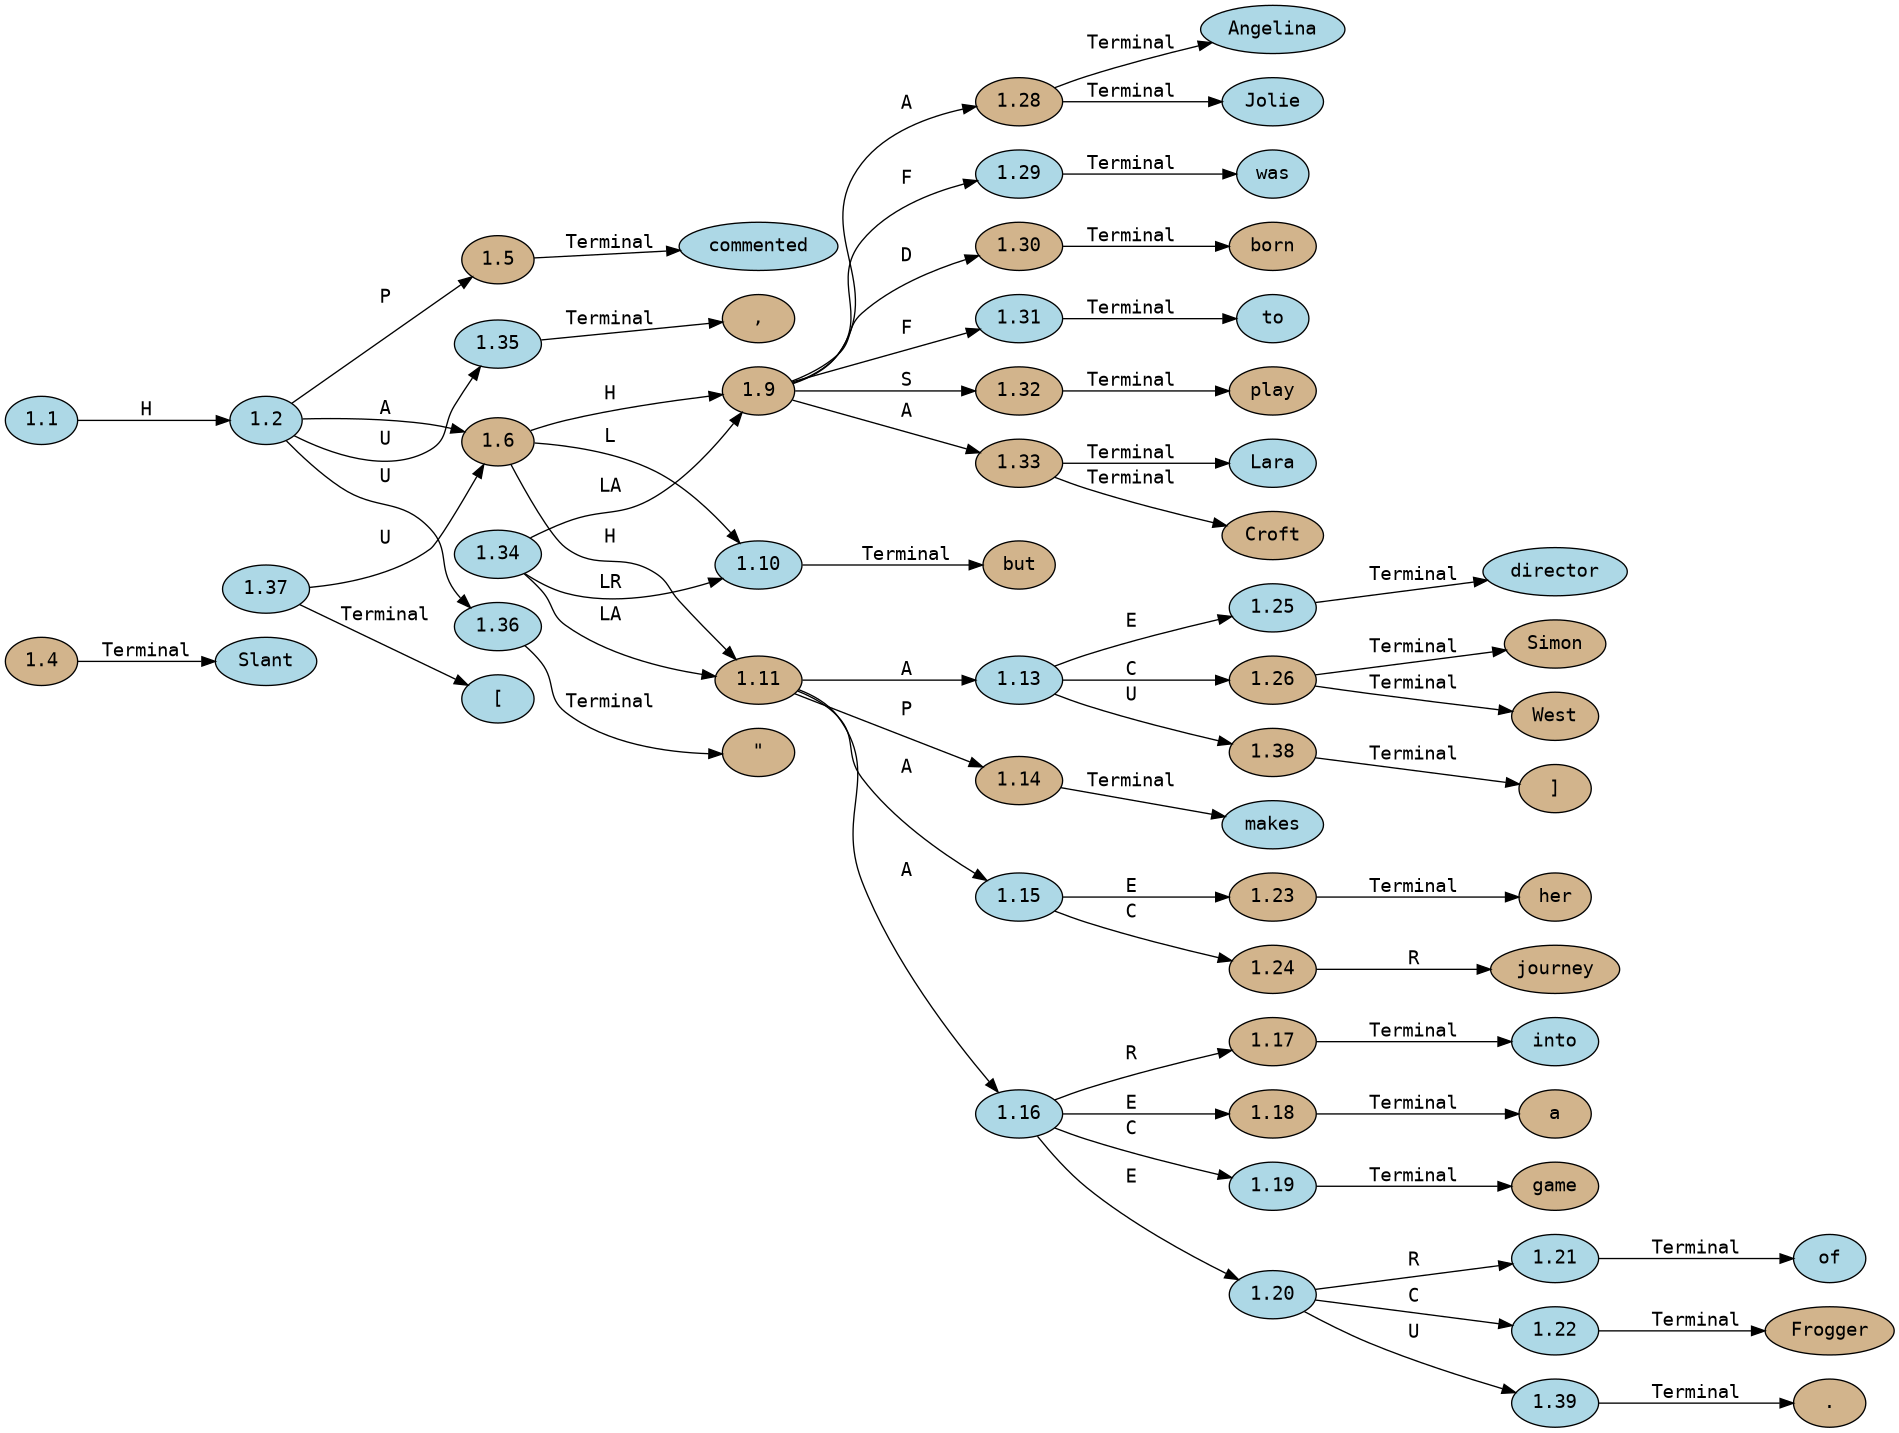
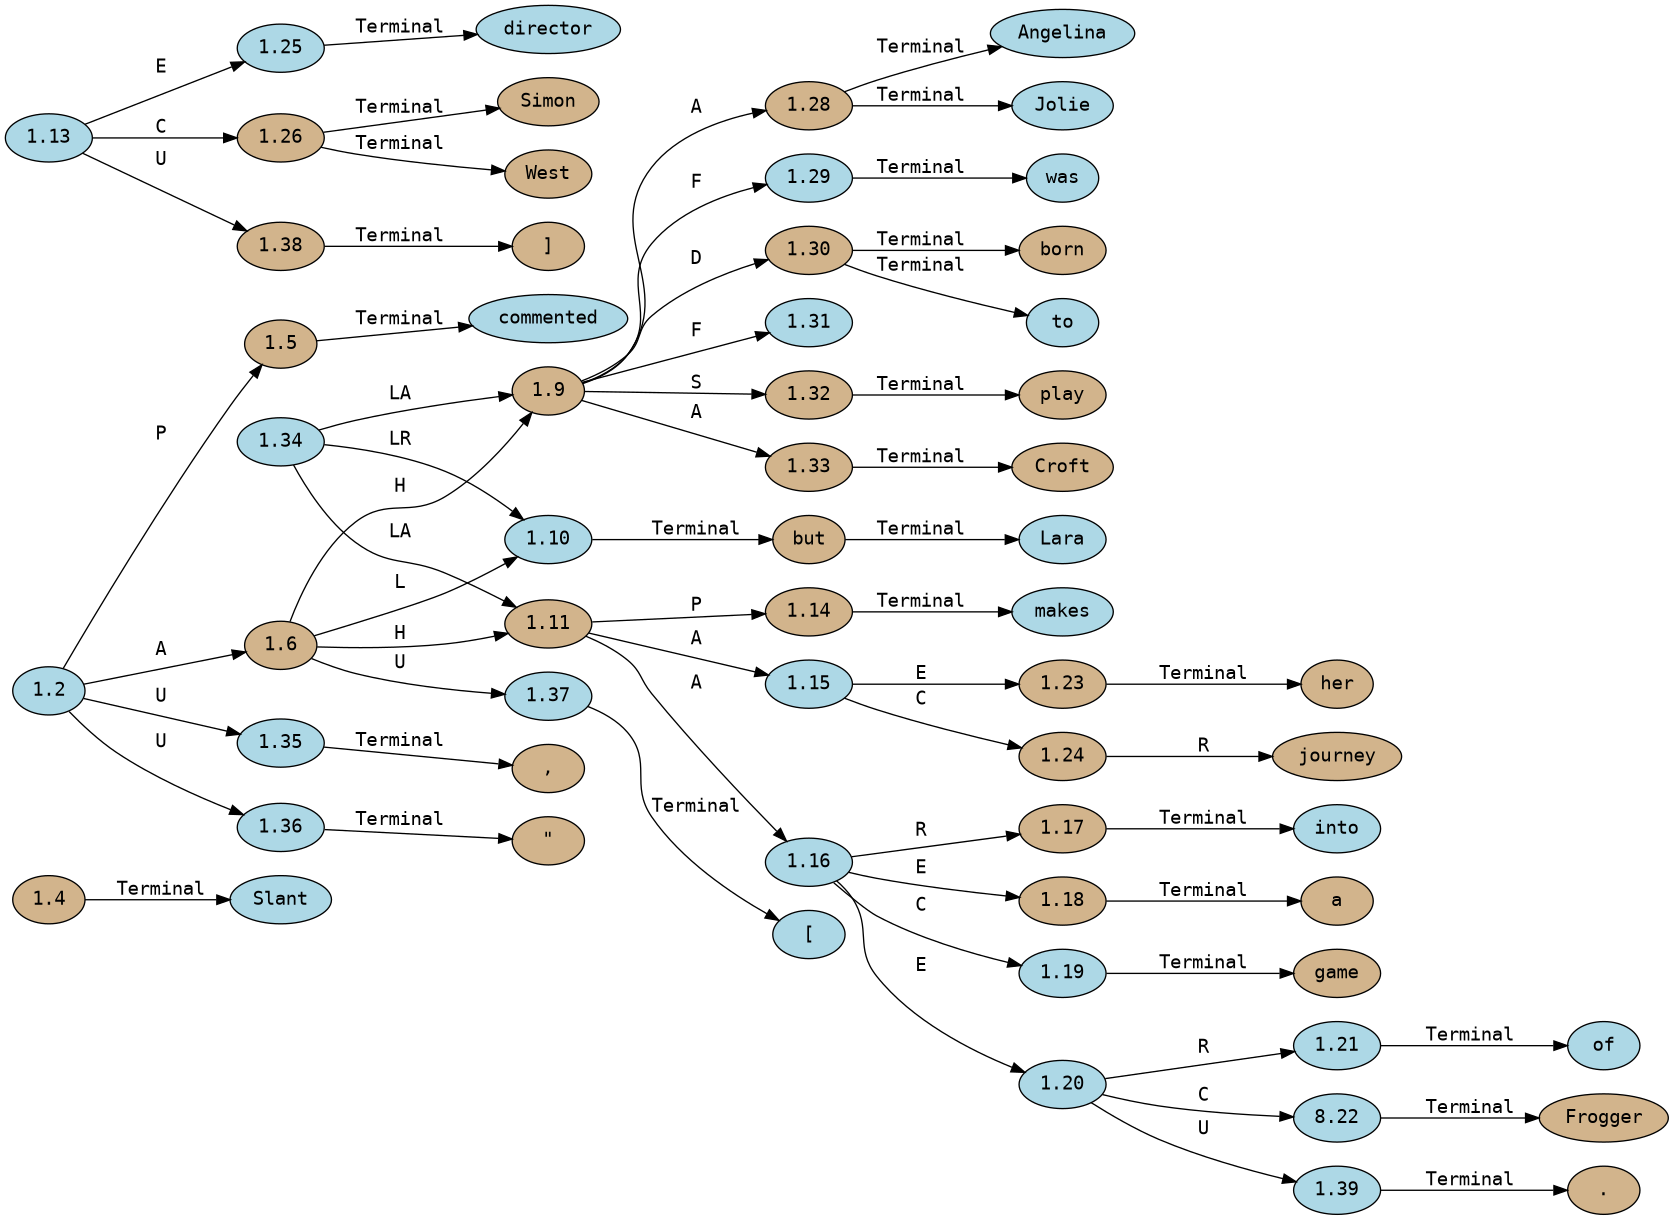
edge "1.31" -> "to": now "1.30" -> "to"
node "1.1": removed
edge "1.33" -> "Lara": now "but" -> "Lara"
edge "1.37" -> "1.6": reversed
edge "1.11" -> "1.13": removed, label "A"
node "1.22": label "1.22" -> "8.22"
